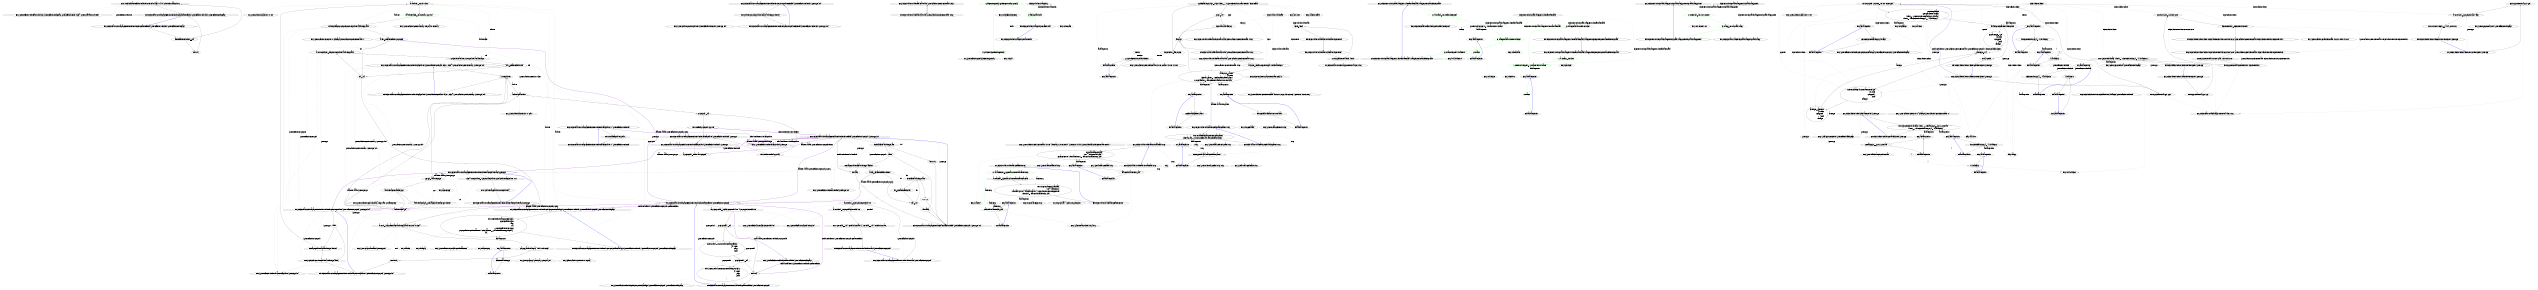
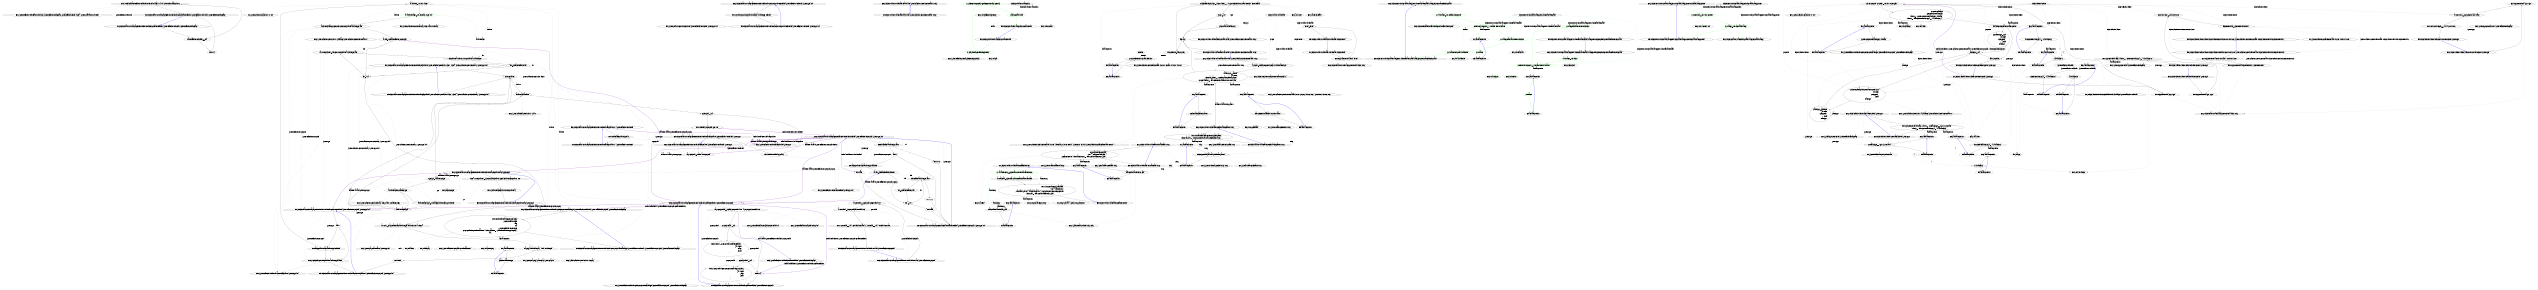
edge "Ninject.Selection.Selector" -> "this.Settings.InjectParentPrivateProperties": label "extension" -> "Ninject.Selection.Selector"
